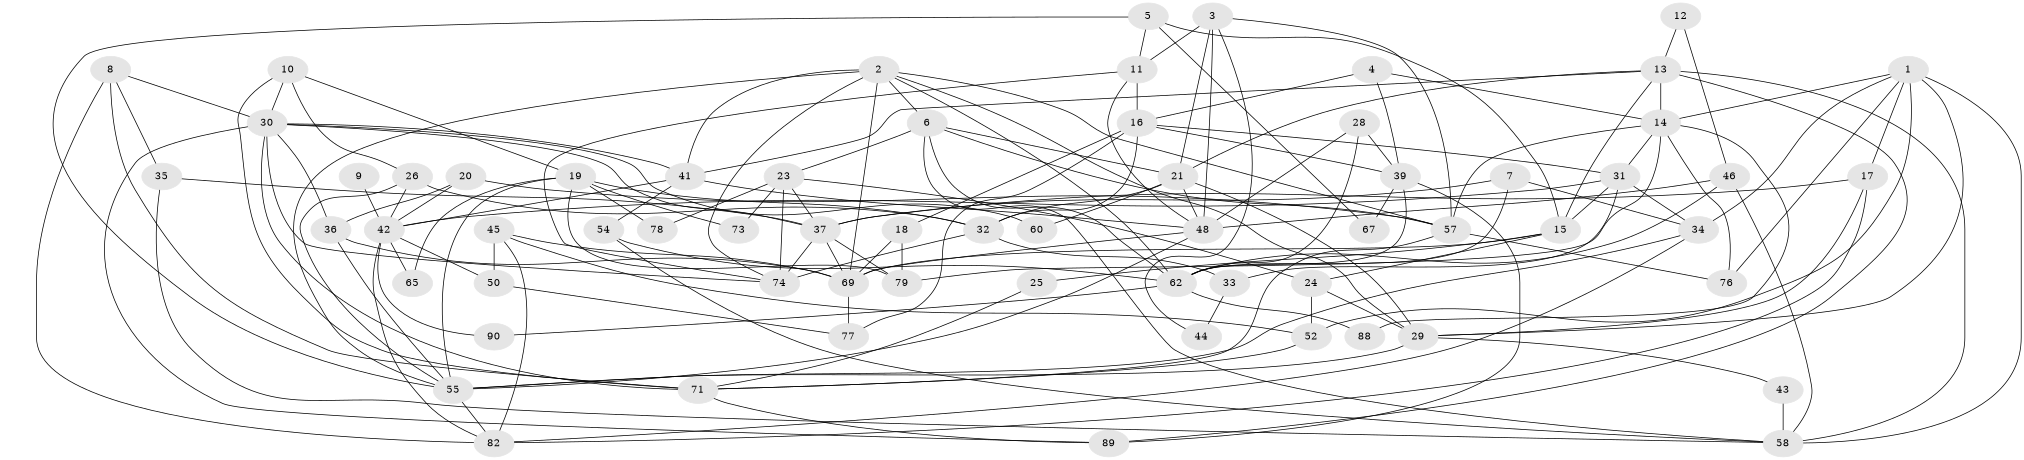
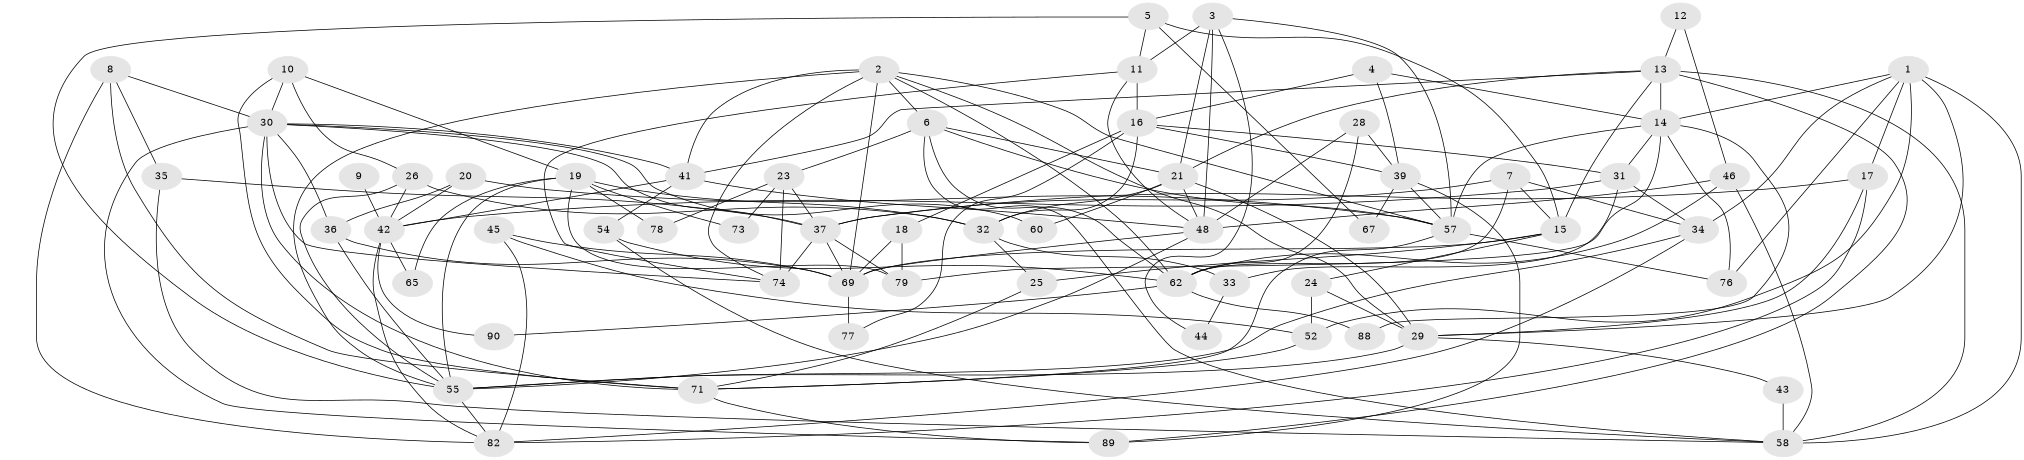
edge "31" -- "15": now "7" -- "15"
edge "23" -- "24": removed
edge "32" -- "74": now "32" -- "25"
edge "39" -- "62": now "39" -- "57"
node "50": removed
